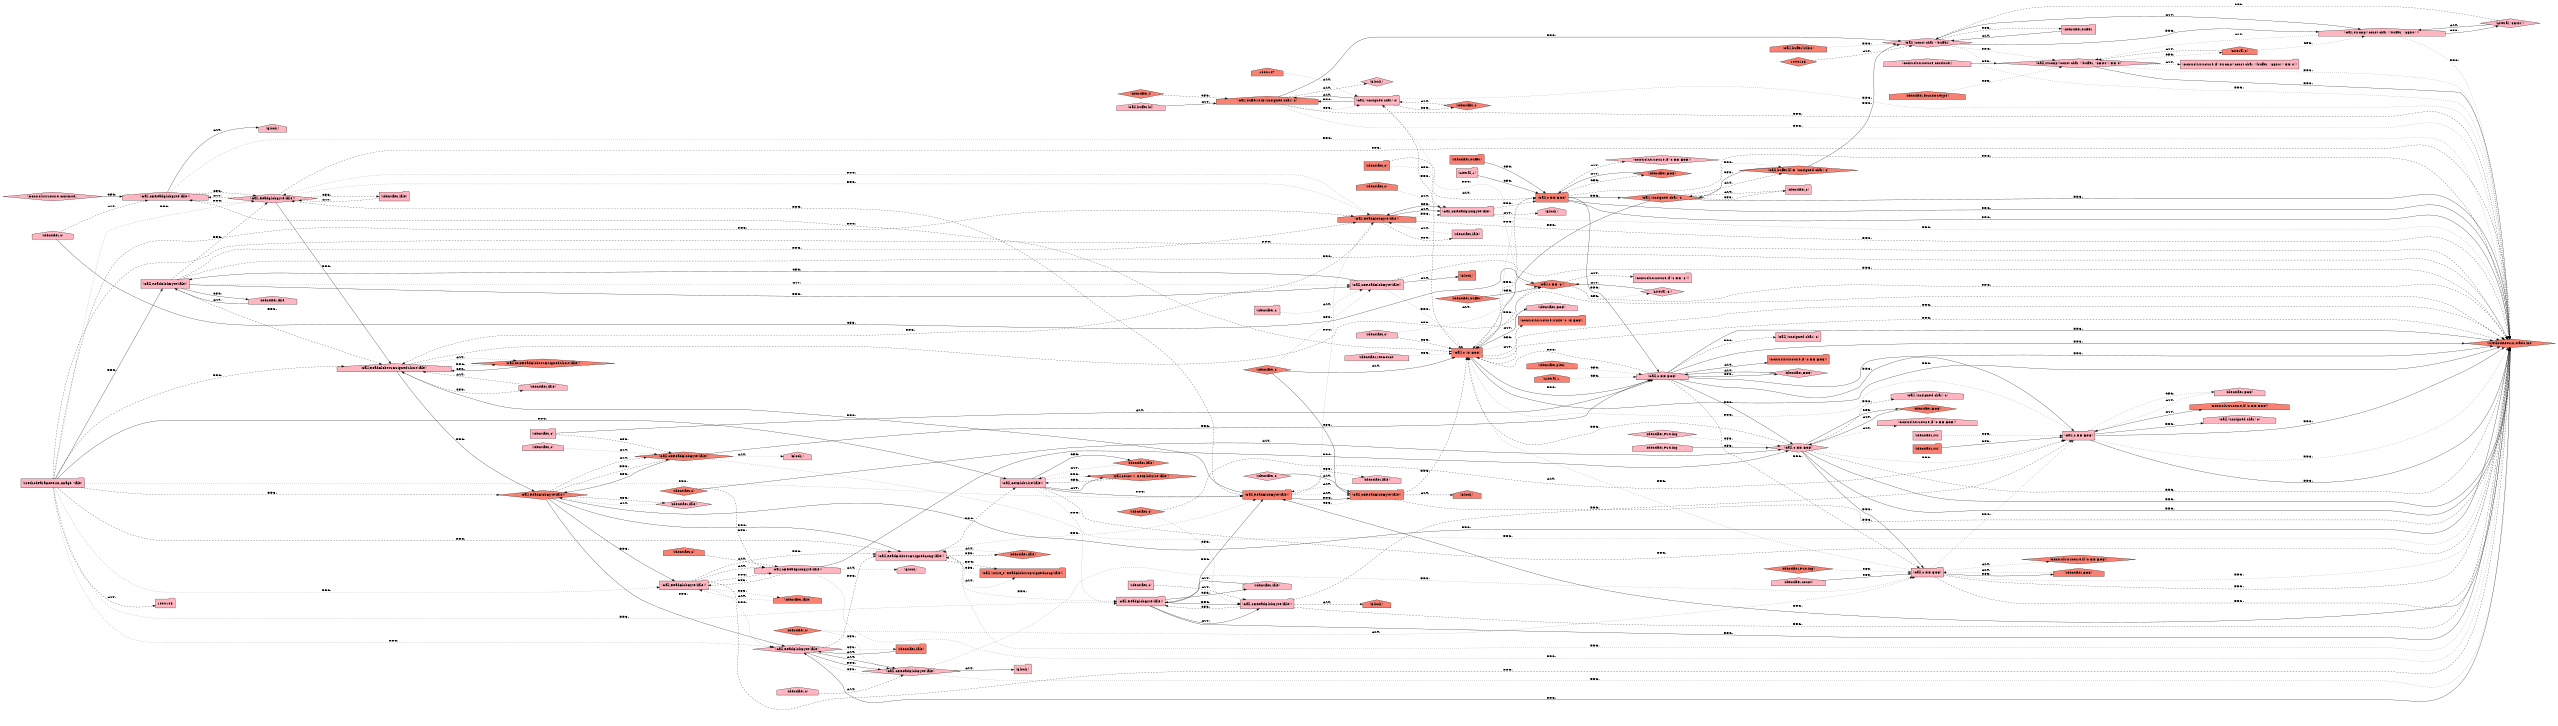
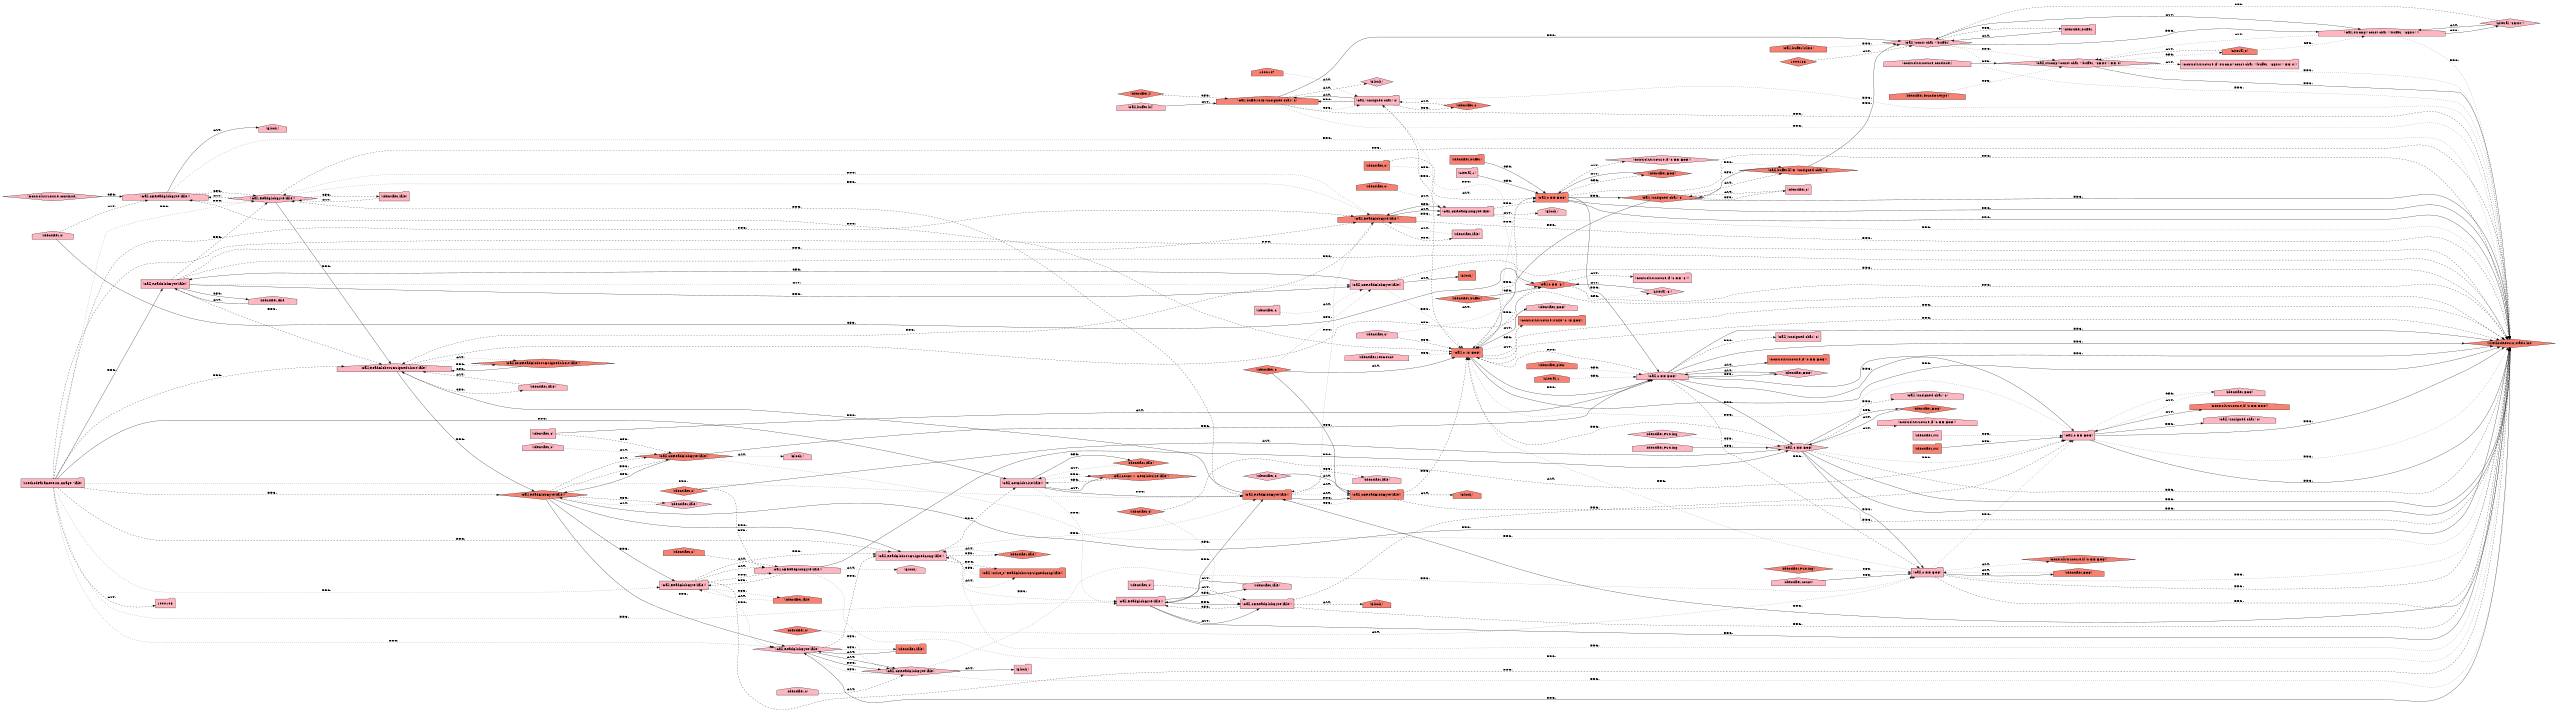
edge "(Call,GetBlobSize(ifile))" -> "(MethodReturn,static int)": removed, label "DDG:"
